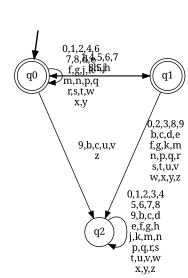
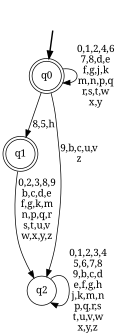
edge "q1" -> "q0": removed, label "1,4,5,6,7 h,j"
